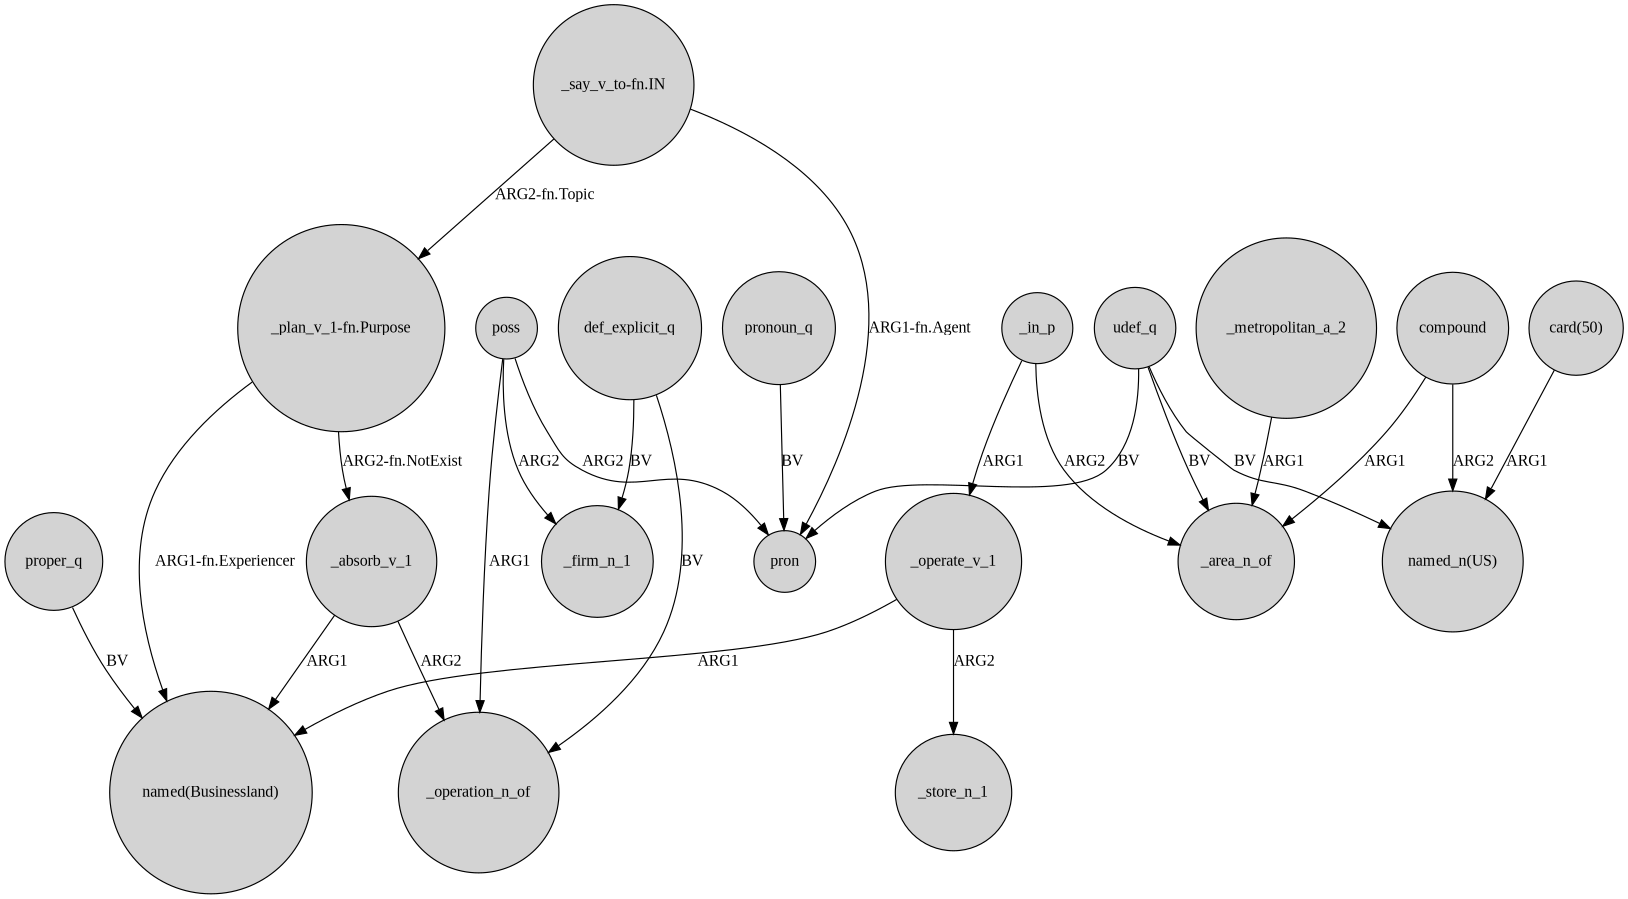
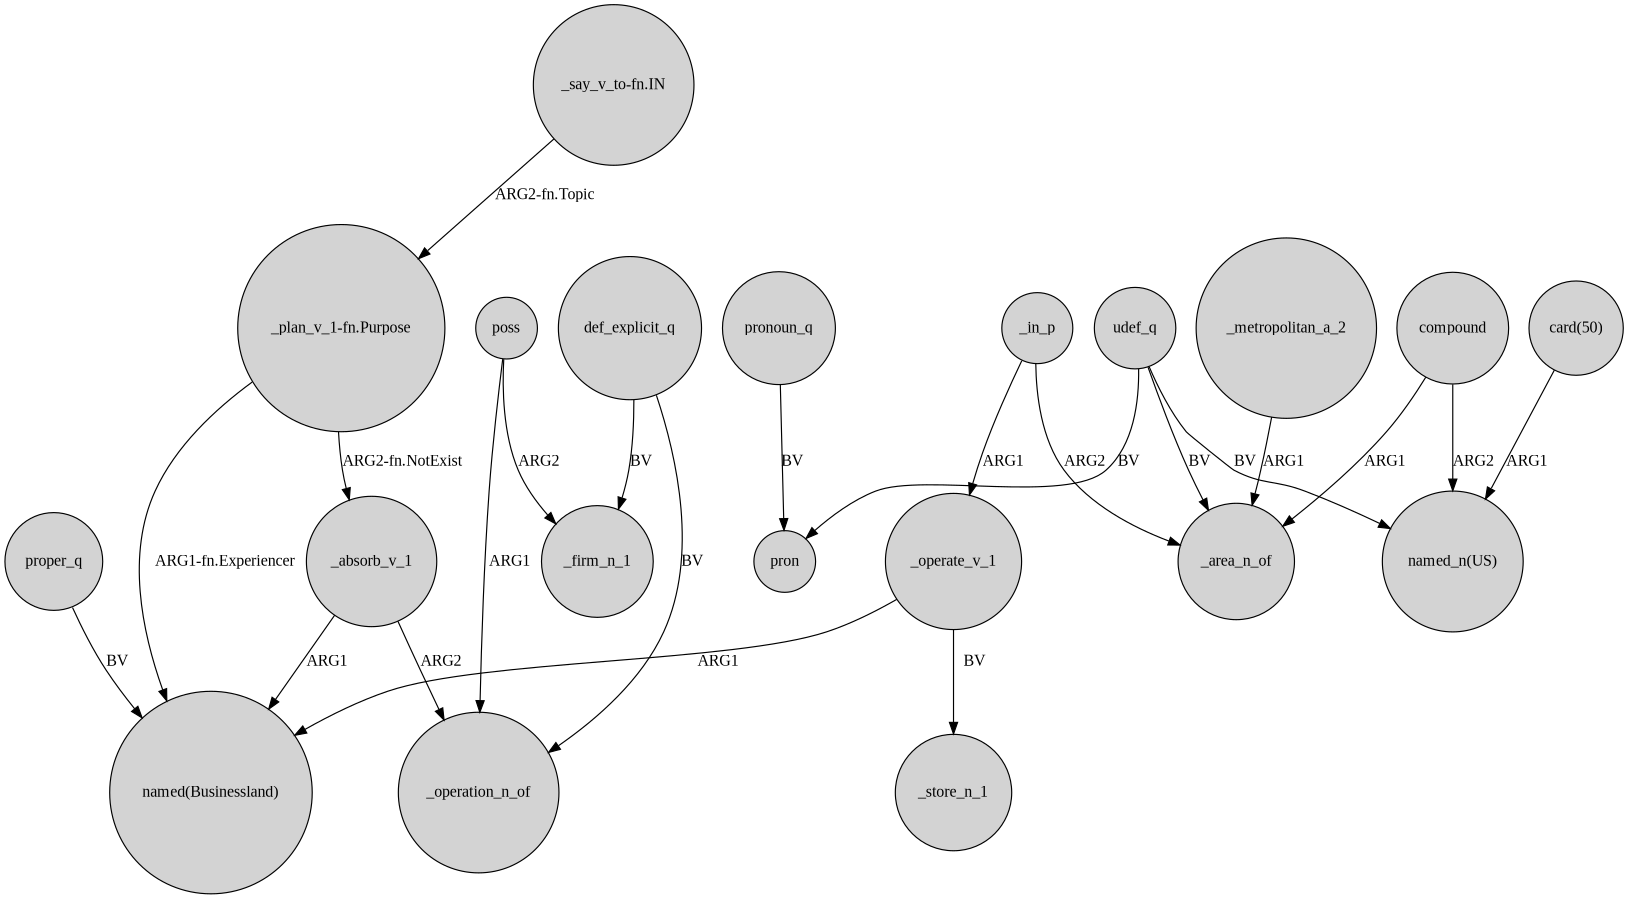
edge "_say_v_to-fn.IN" -> "pron": removed, label "ARG1-fn.Agent"
edge "poss" -> "pron": removed, label "ARG2"
edge "_operate_v_1" -> "_store_n_1": label "ARG2" -> "BV"
